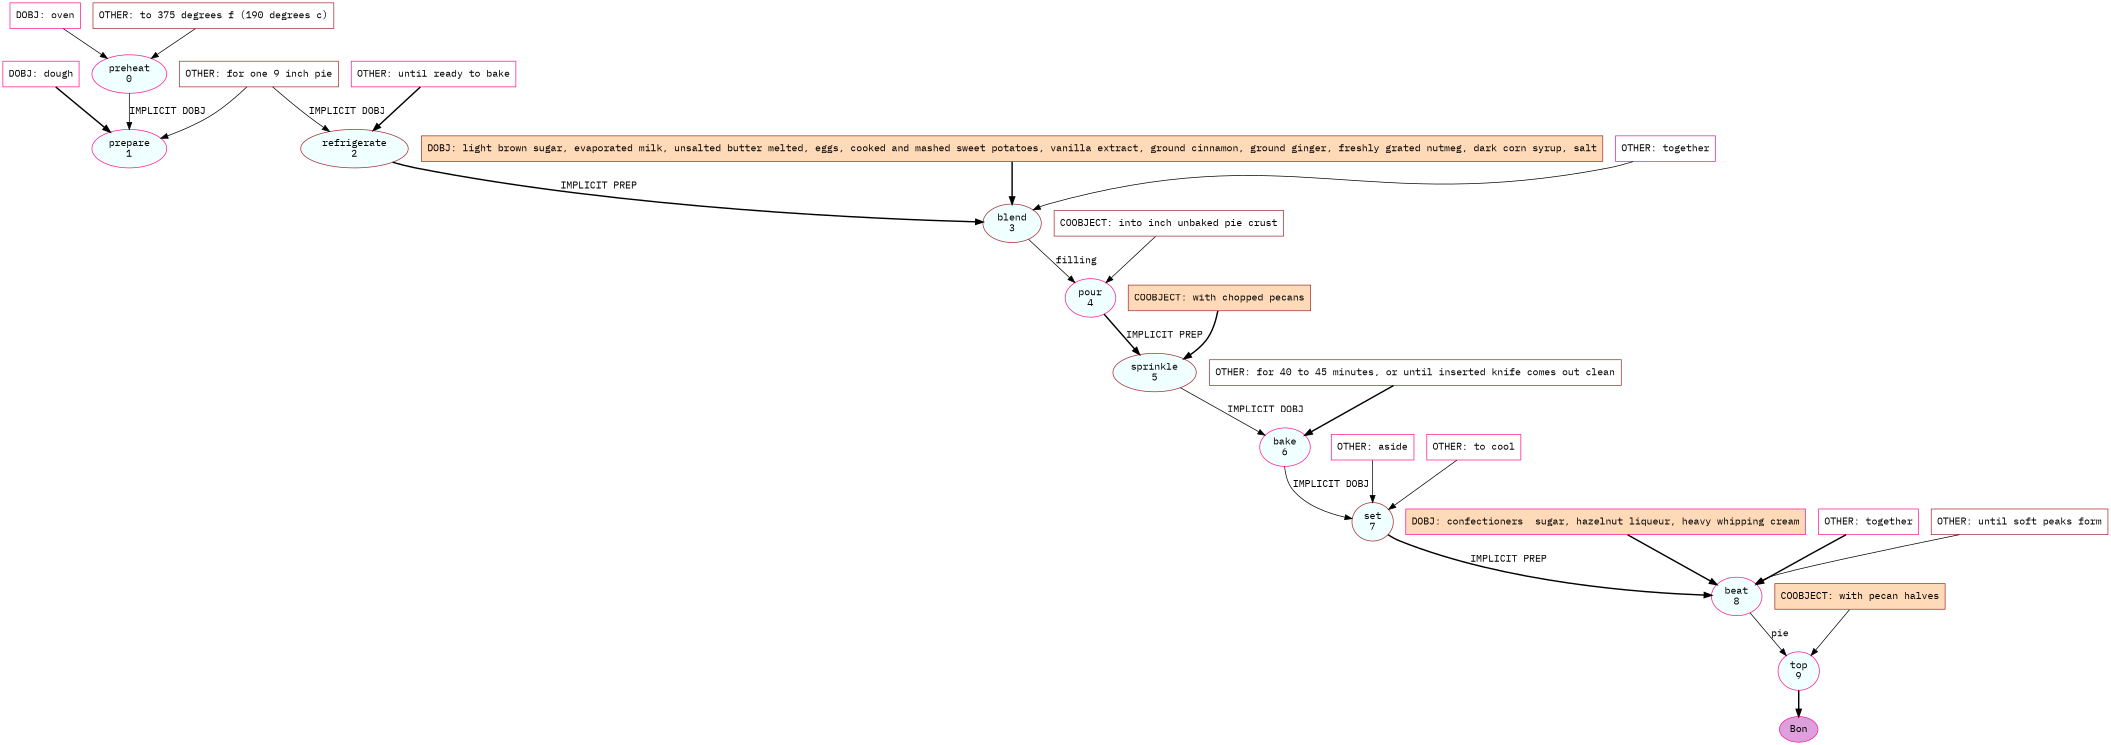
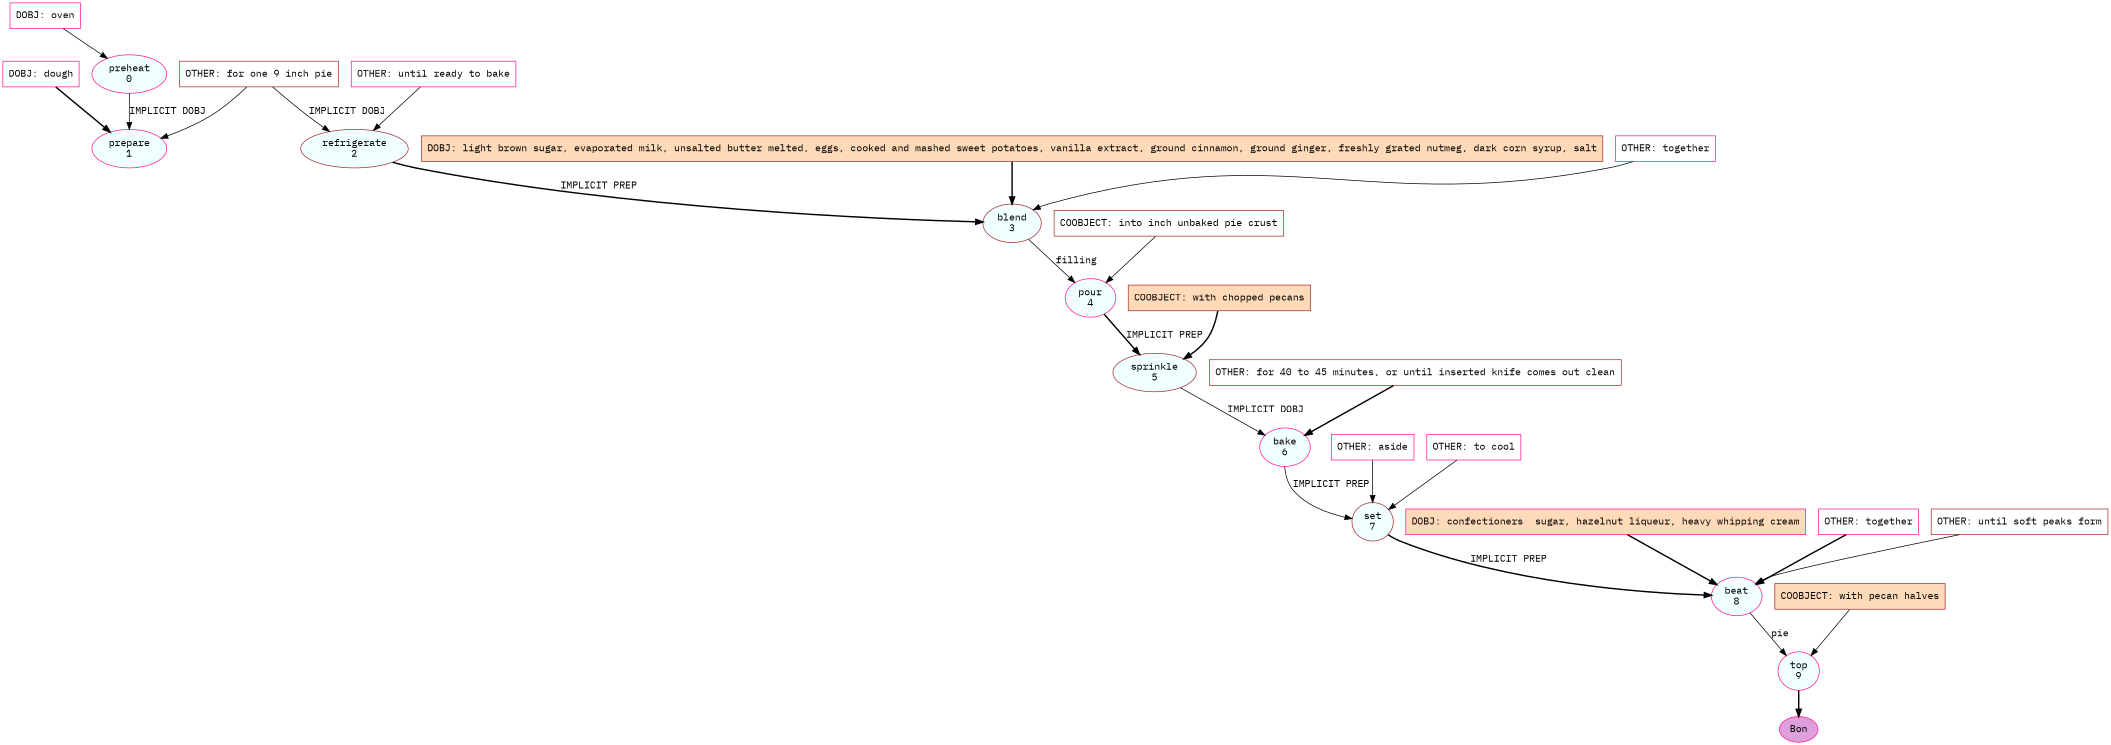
node "OTHER: to 375 degrees f (190 degrees c)": removed
edge "OTHER: until ready to bake" -> "refrigerate 2": style bold -> solid
edge "bake 6" -> "set 7": label "IMPLICIT DOBJ" -> "IMPLICIT PREP"
